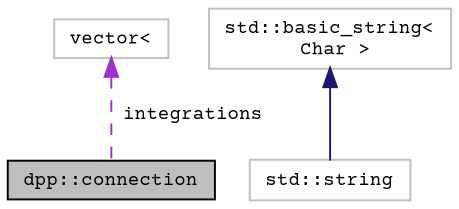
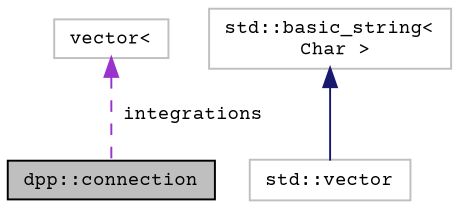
node "std::string": label "std::string" -> "std::vector"
